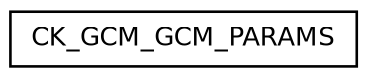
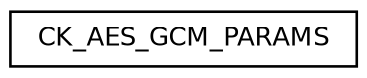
node "CK_GCM_GCM_PARAMS": label "CK_GCM_GCM_PARAMS" -> "CK_AES_GCM_PARAMS"
